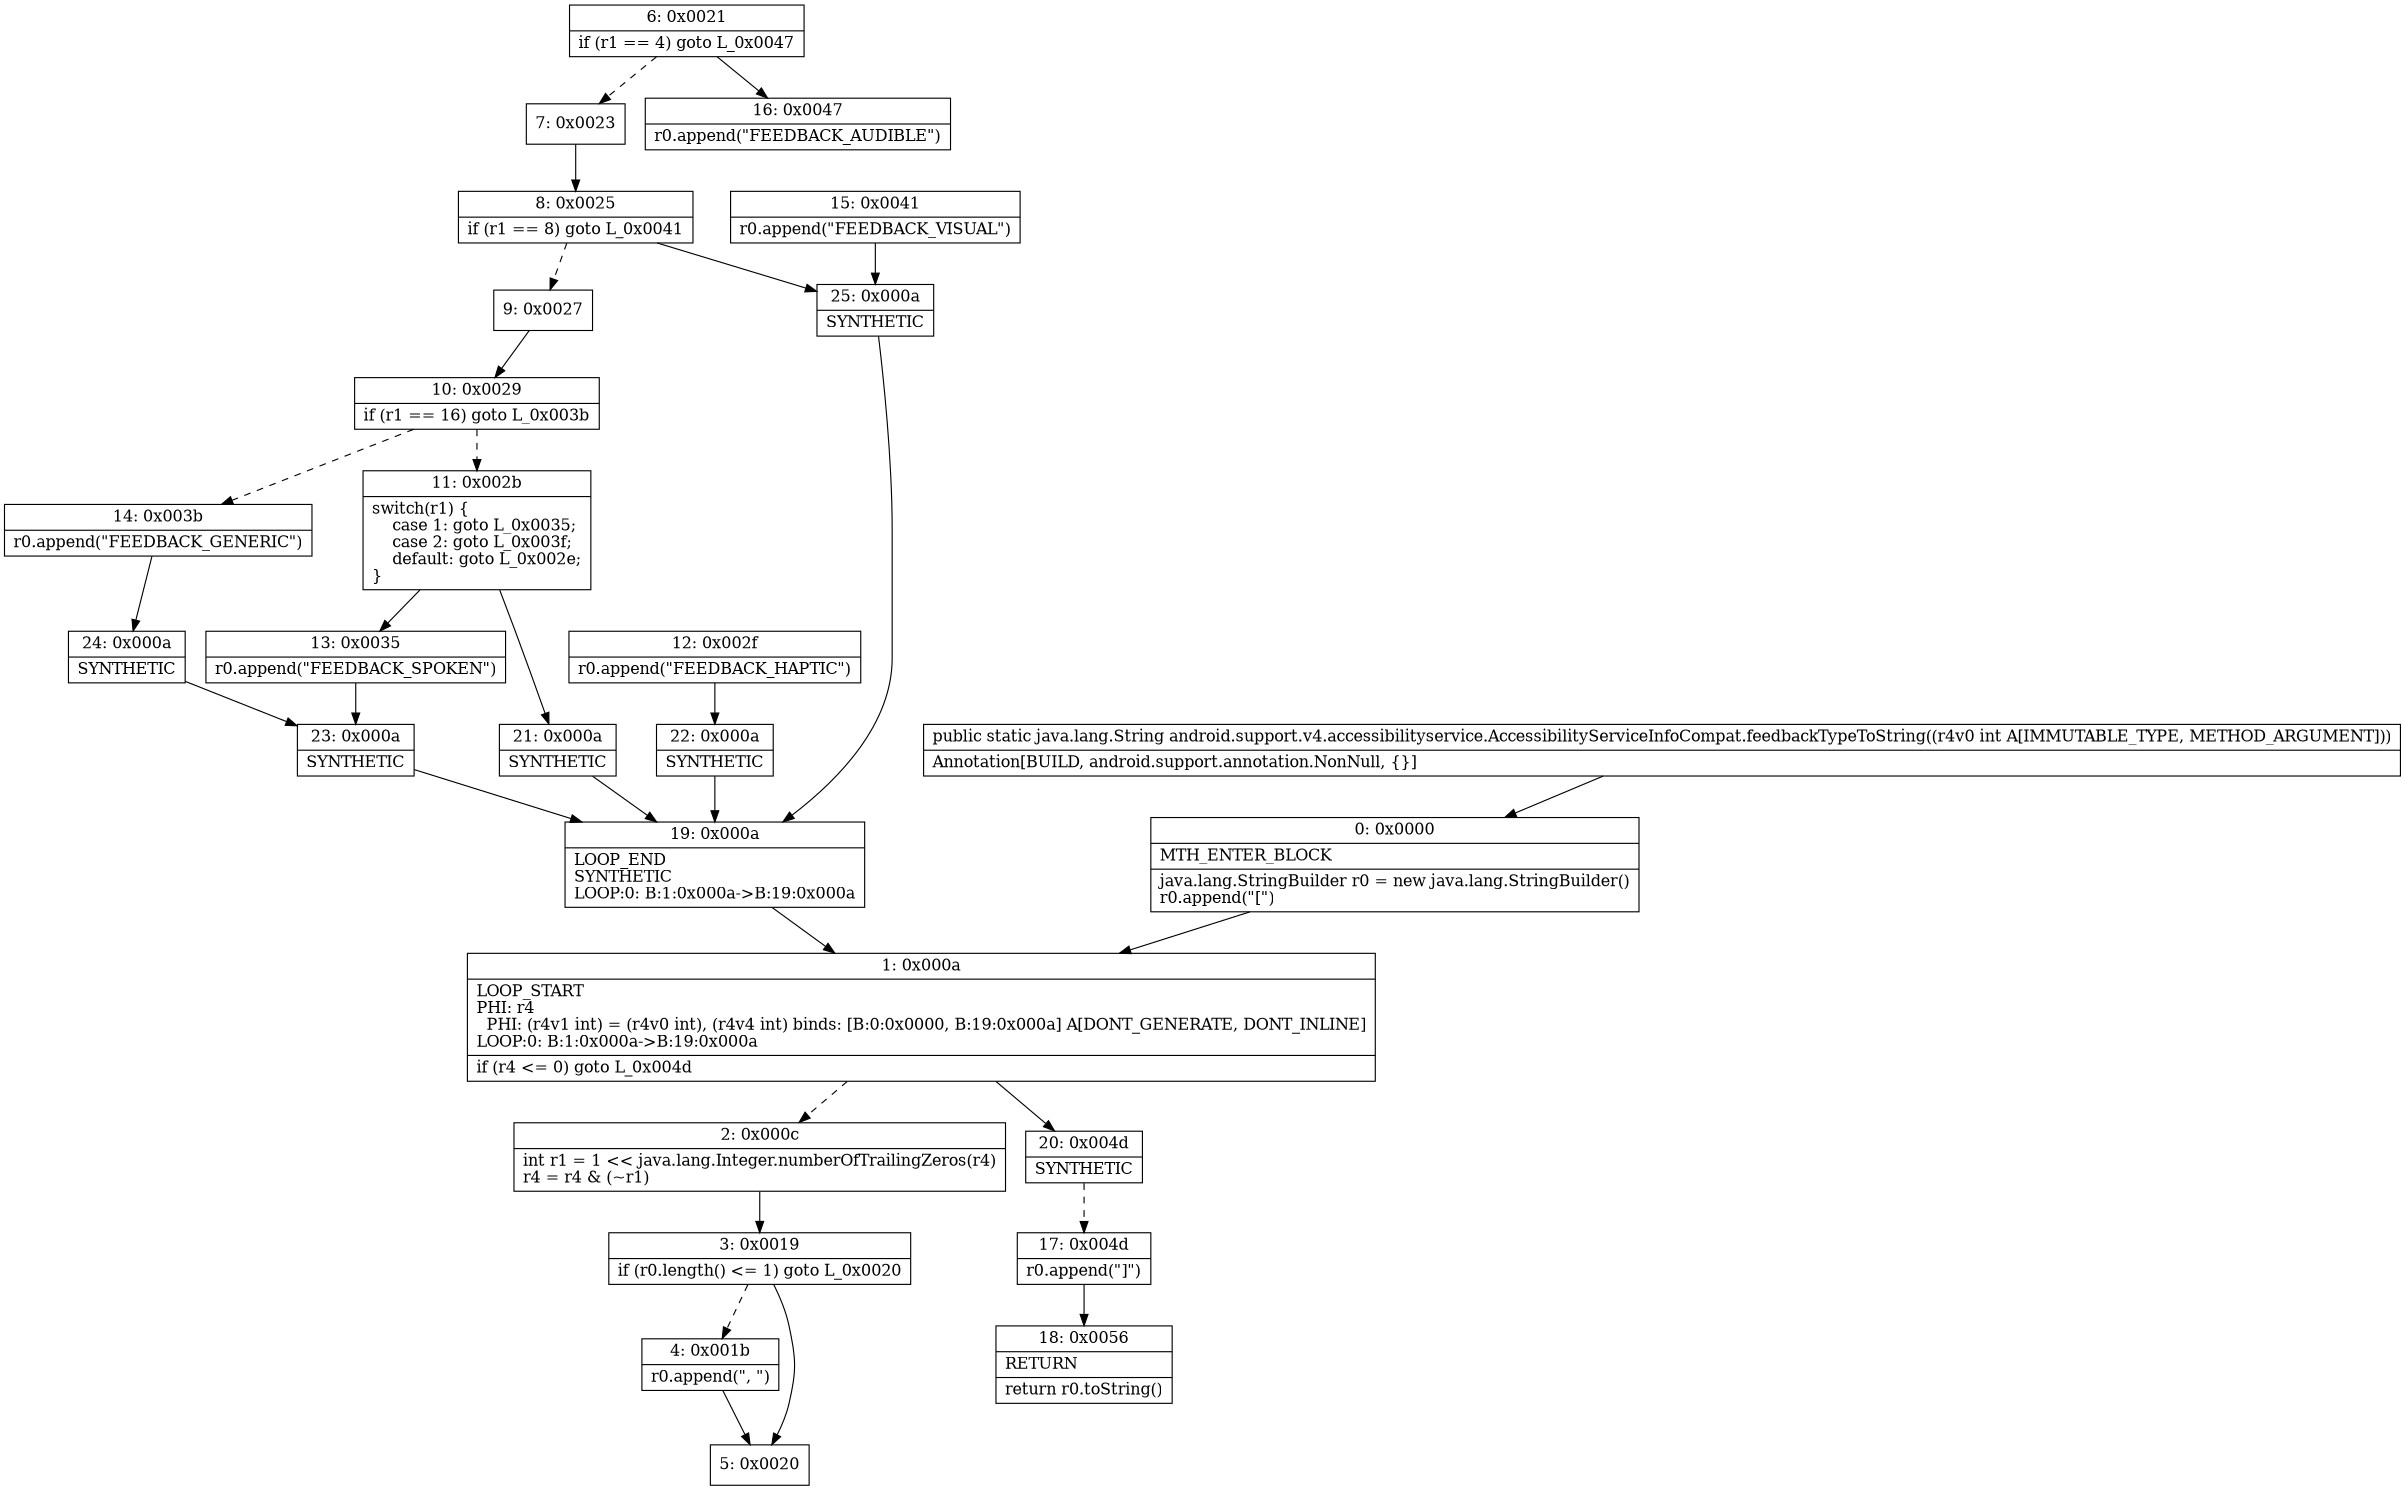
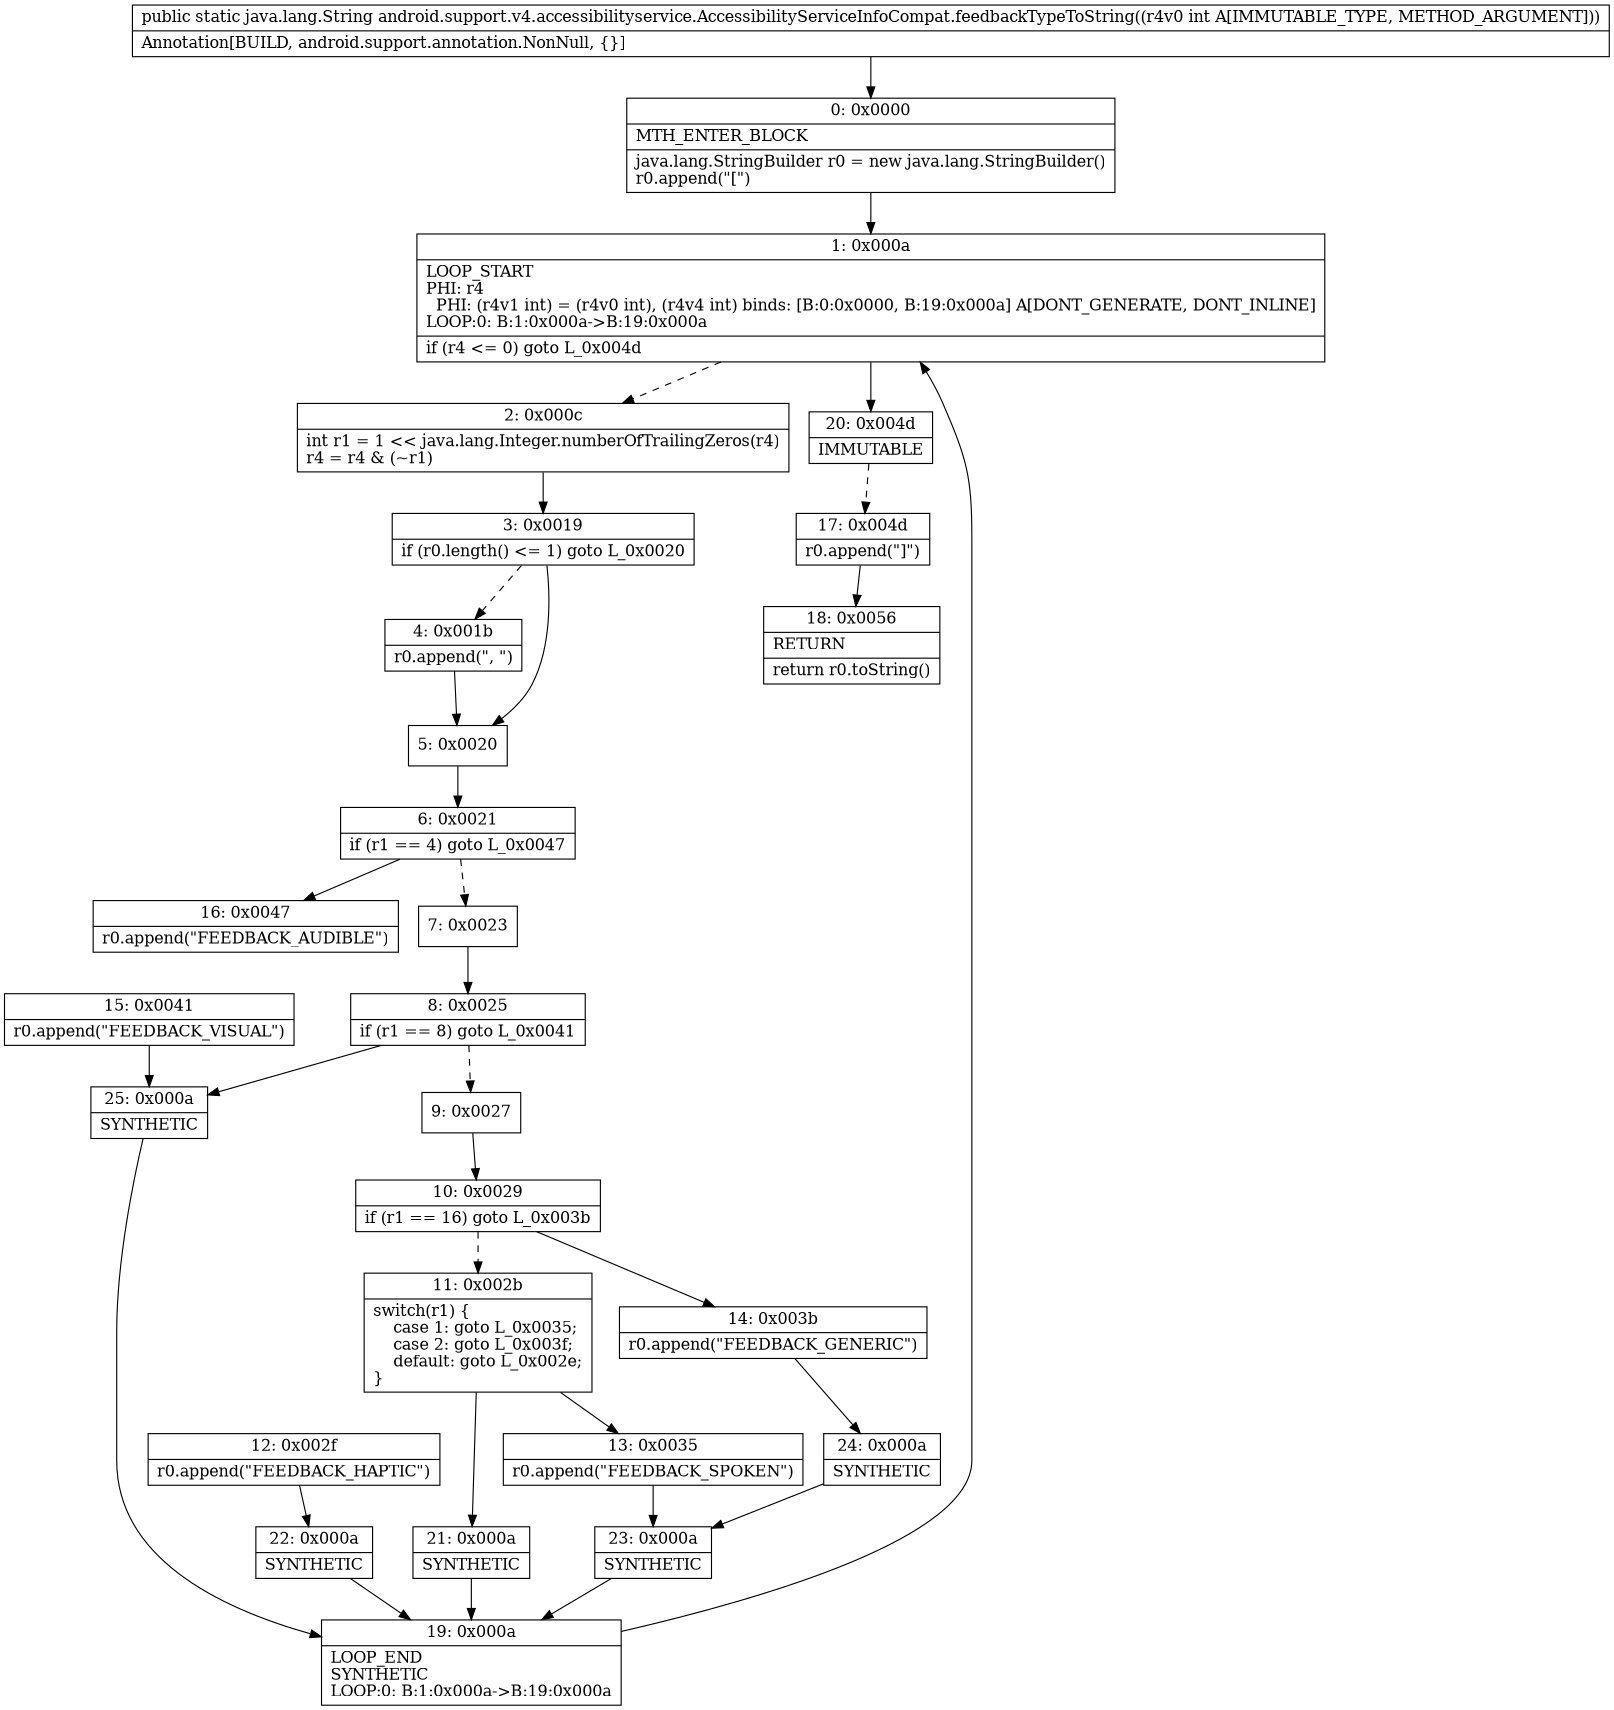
edge "10: 0x0029" -> "14: 0x003b": style dashed -> solid
edge "5: 0x0020" -> "6: 0x0021": added
node "20: 0x004d": text "SYNTHETIC" -> "IMMUTABLE"
